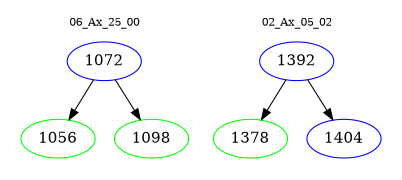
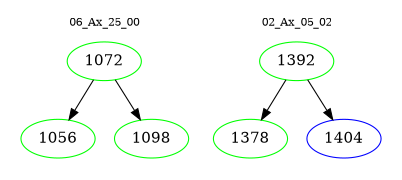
node "1072": color blue -> green
node "1392": color blue -> green
